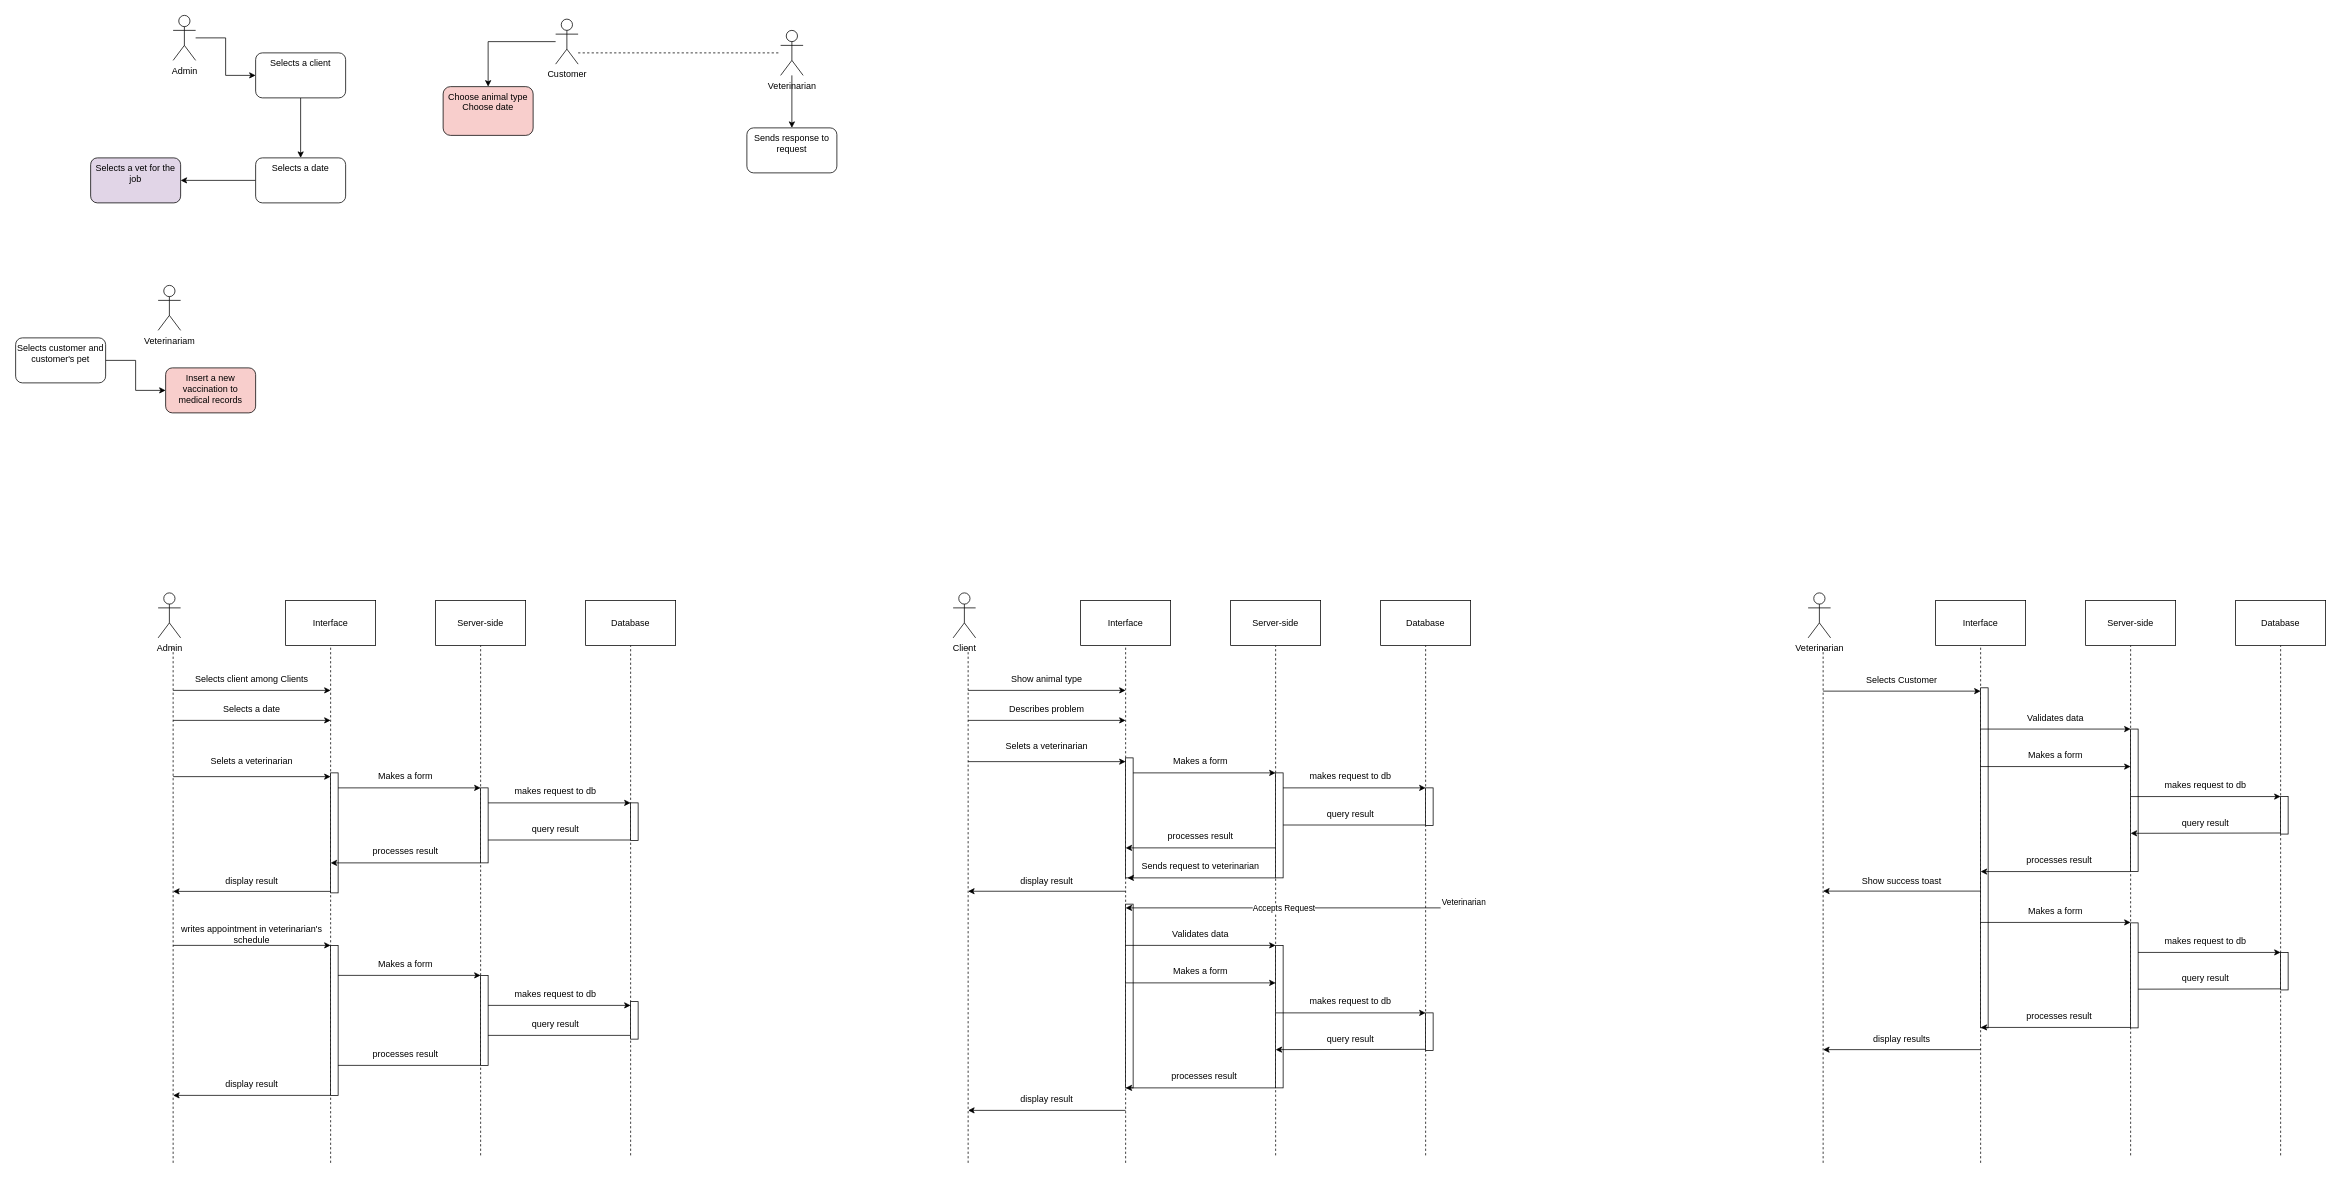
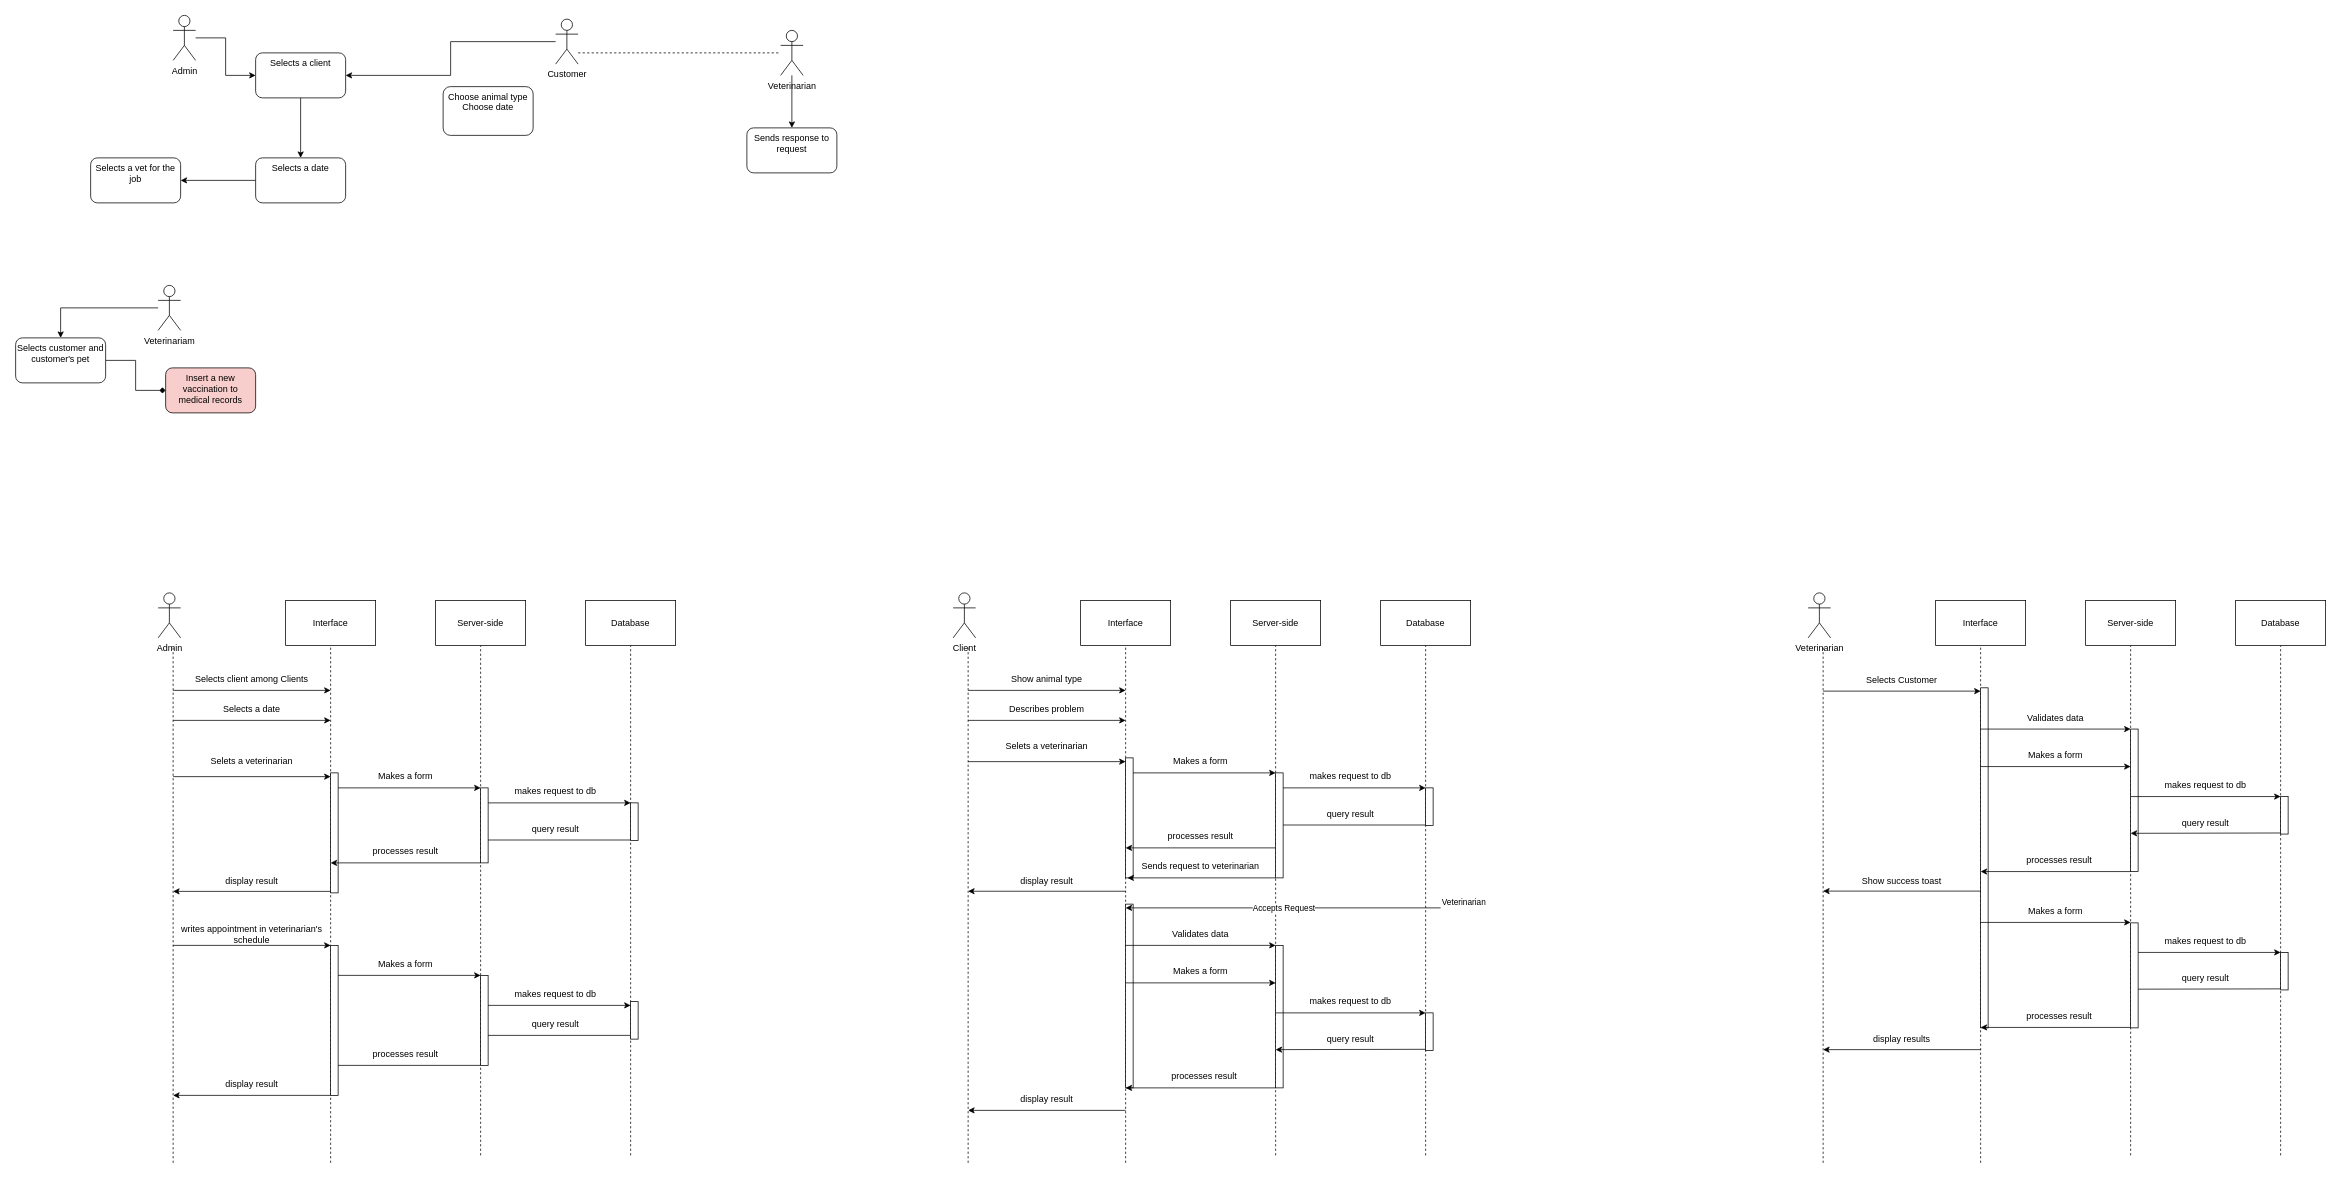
edge "Customer" -> "Choose animal type Choose date": now "Customer" -> "Selects a client"
node "Choose animal type Choose date": fillcolor #f8cecc -> #ffffff
node "Selects a vet for the job": fillcolor #e1d5e7 -> #ffffff
edge "Veterinariam" -> "Selects customer and customer's pet": added
edge "Selects customer and customer's pet" -> "Insert a new vaccination to medical records": arrowhead classic -> diamond
